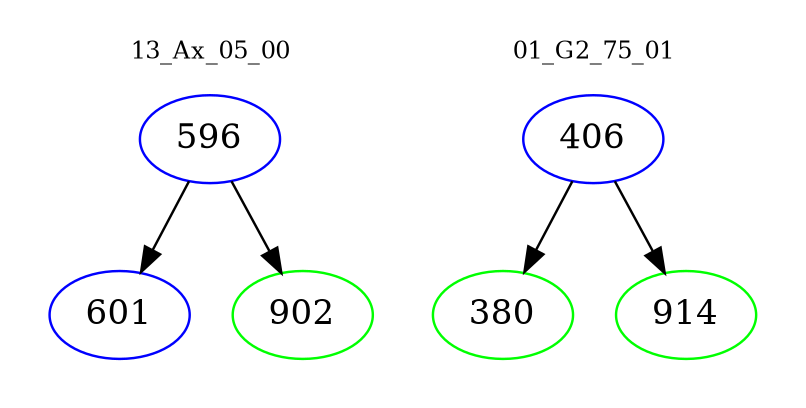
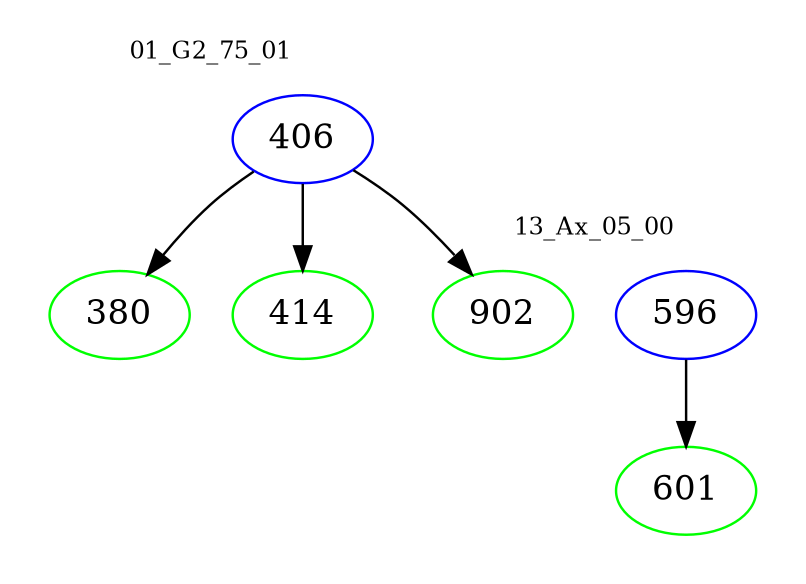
edge "596" -> "902": now "406" -> "902"
node "601": color blue -> green
node "914": label "914" -> "414"
